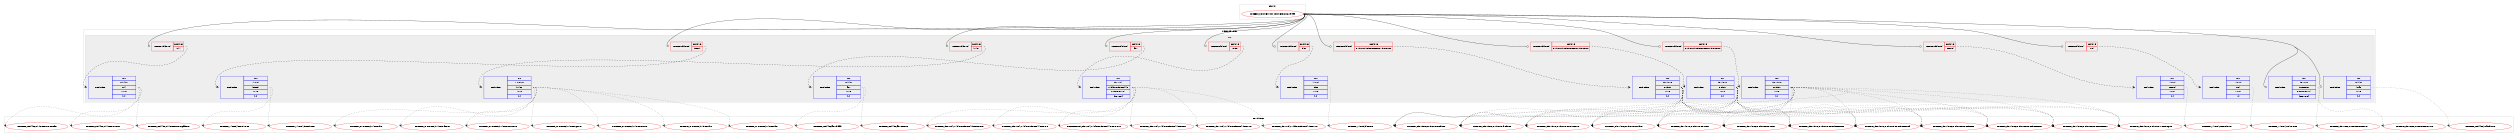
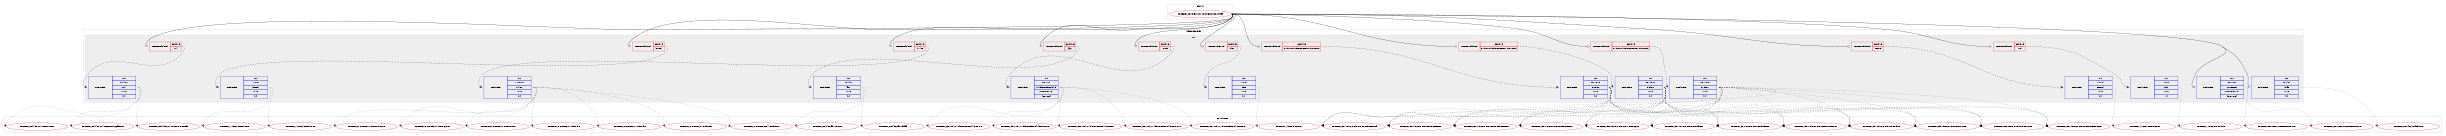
node "portage://sys-apps/hwloc-2.9.3-r1": label "portage://sys-apps/hwloc-2.9.3-r1" -> "portage://sys-apps/toolkit-2.9.3-r1"
node "greaterequal://dev-util/nvidia-cuda-toolkit-11.8.0-r4": label "greaterequal://dev-util/nvidia-cuda-toolkit-11.8.0-r4" -> "portage://dev-util/nvidia-cuda-toolkit-11.8.0-r4"
node "portage://dev-util/nvidia-cuda-toolkit-12.4.0": removed
node "portage://dev-lang/python-3.13.0_portage4": label "portage://dev-lang/python-3.13.0_portage4" -> "portage://dev-lang/python-3.13.0_beta4"
